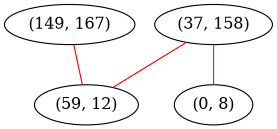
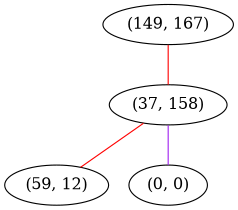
edge "(149, 167)" -- "(59, 12)": now "(149, 167)" -- "(37, 158)"
node "(0, 8)": label "(0, 8)" -> "(0, 0)"
